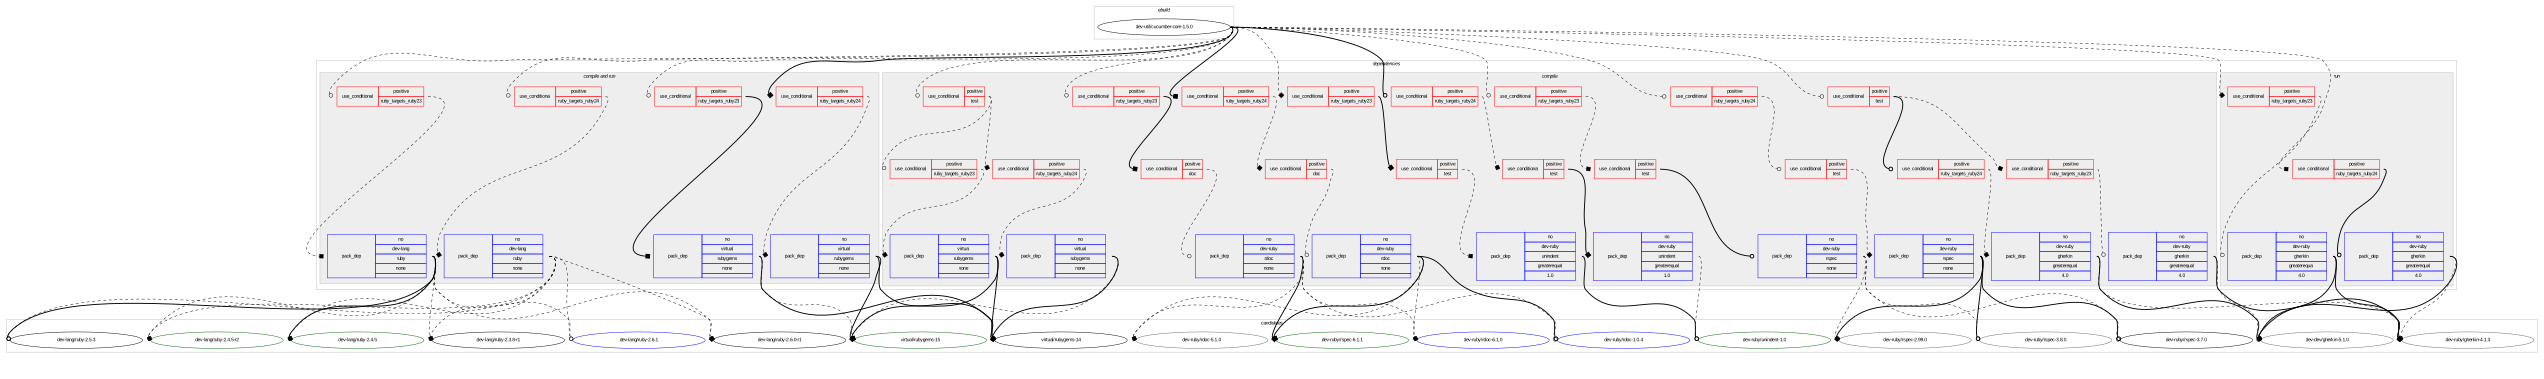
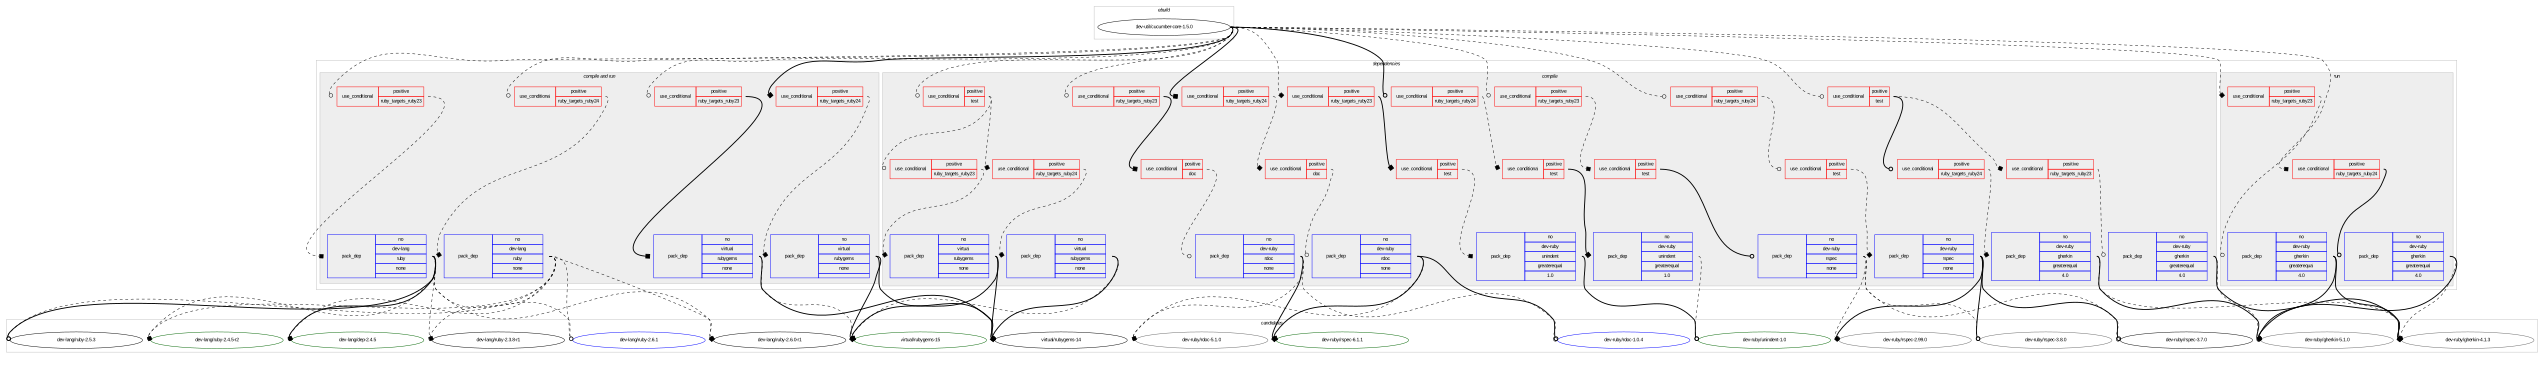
node "dev-lang/ruby-2.4.5": label "dev-lang/ruby-2.4.5" -> "dev-lang/dep-2.4.5"
node "dev-ruby/rdoc-6.1.0": removed
node "dev-dev/gherkin-5.1.0": label "dev-dev/gherkin-5.1.0" -> "dev-ruby/gherkin-5.1.0"
